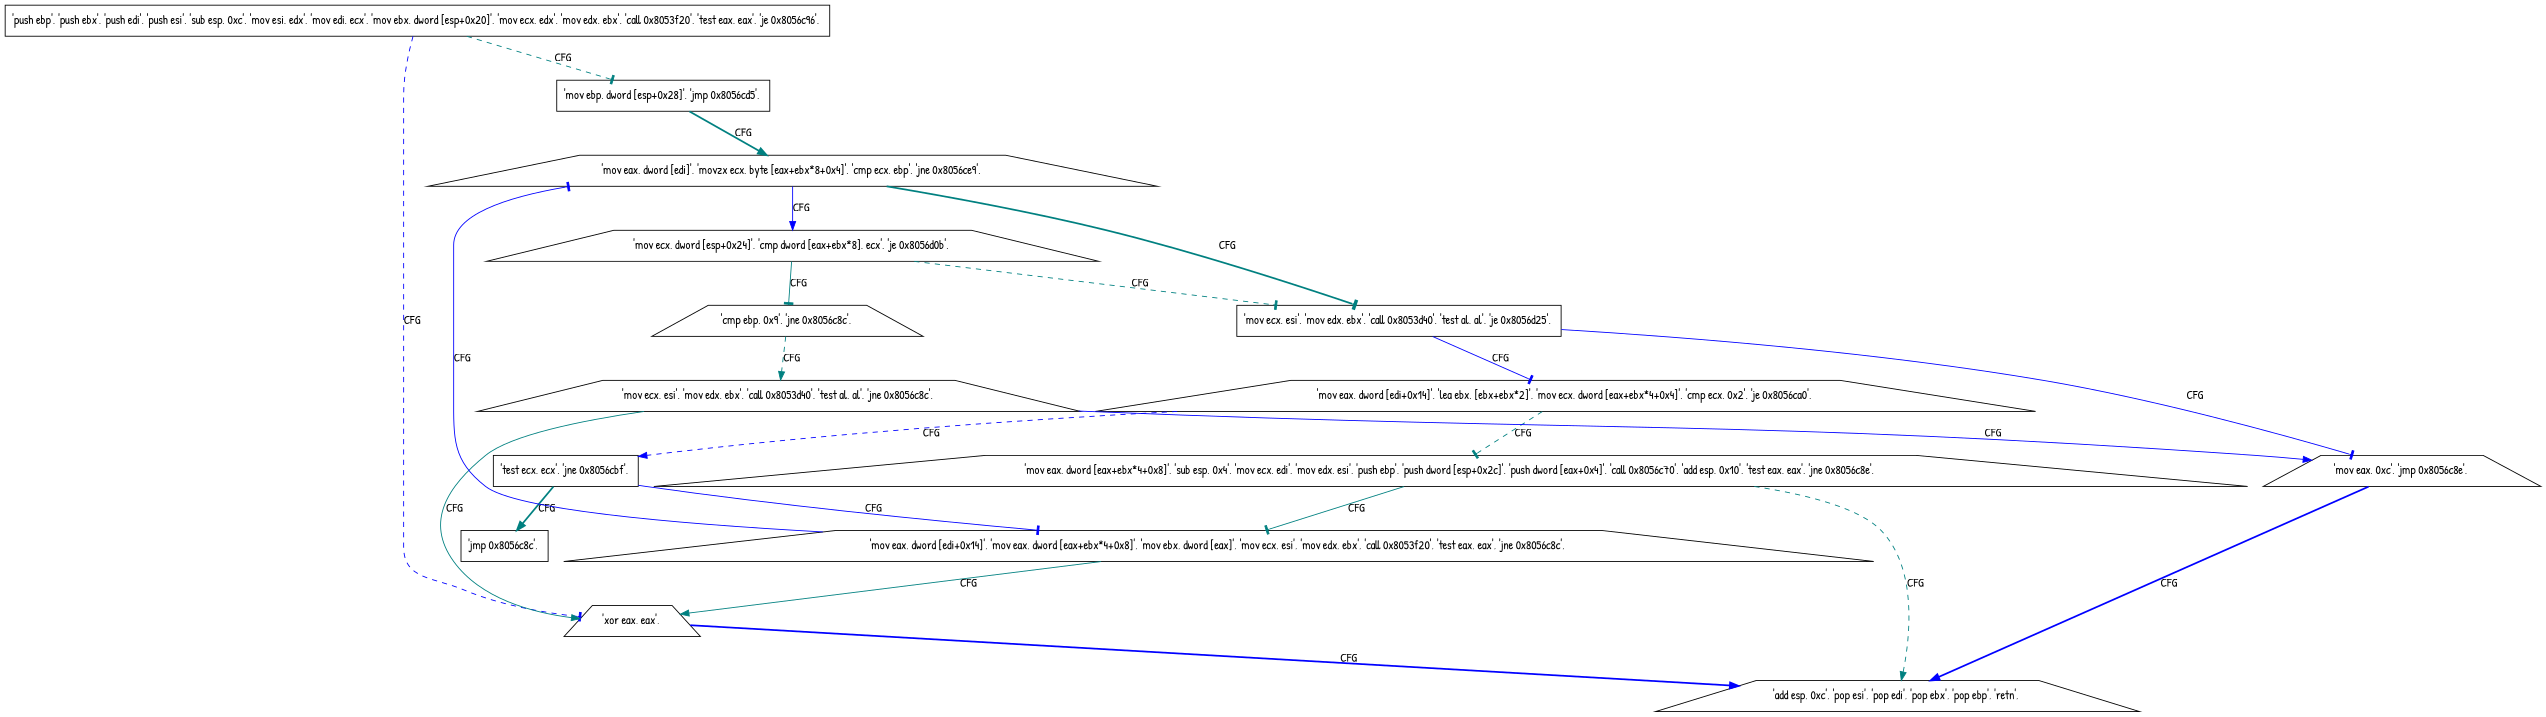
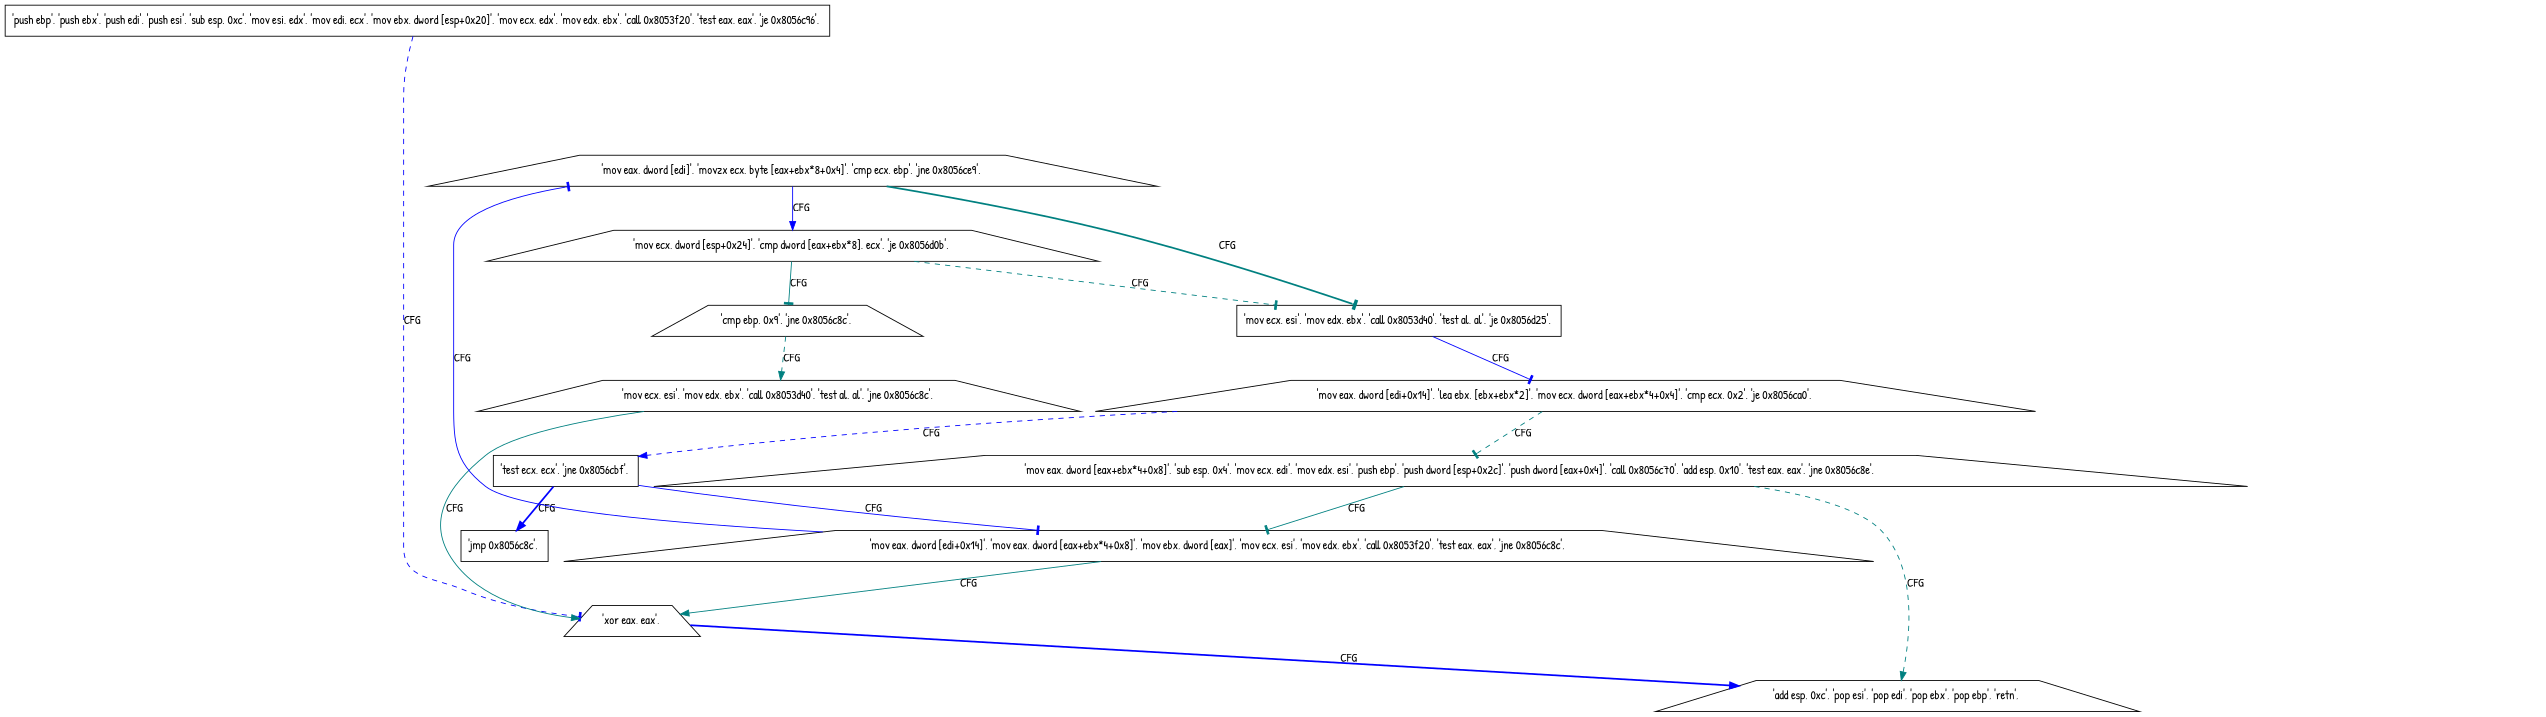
node "'mov ebp, dword [esp+0x28]', 'jmp 0x8056cd5',": removed
node "'mov eax, 0xc', 'jmp 0x8056c8e',": removed
edge "'test ecx, ecx', 'jne 0x8056cbf'," -> "'jmp 0x8056c8c',": color teal -> blue
